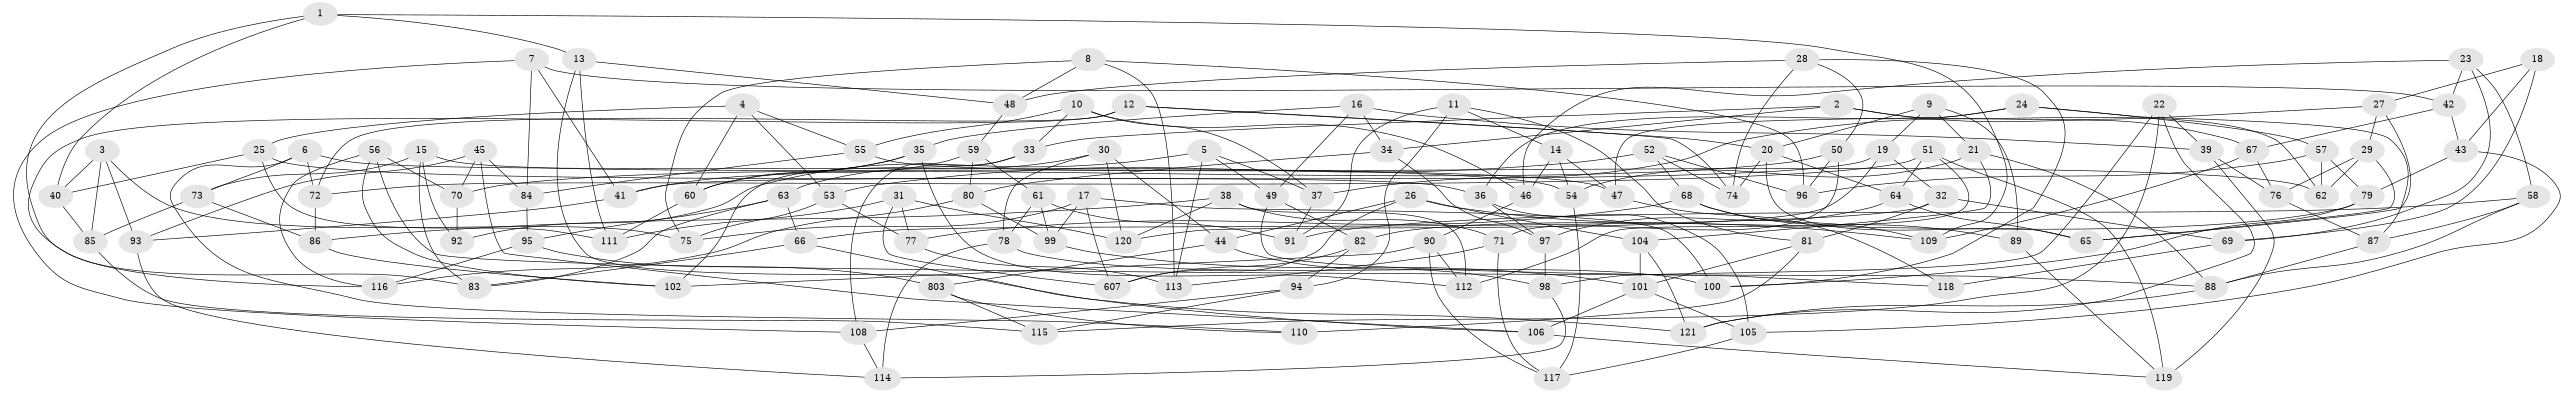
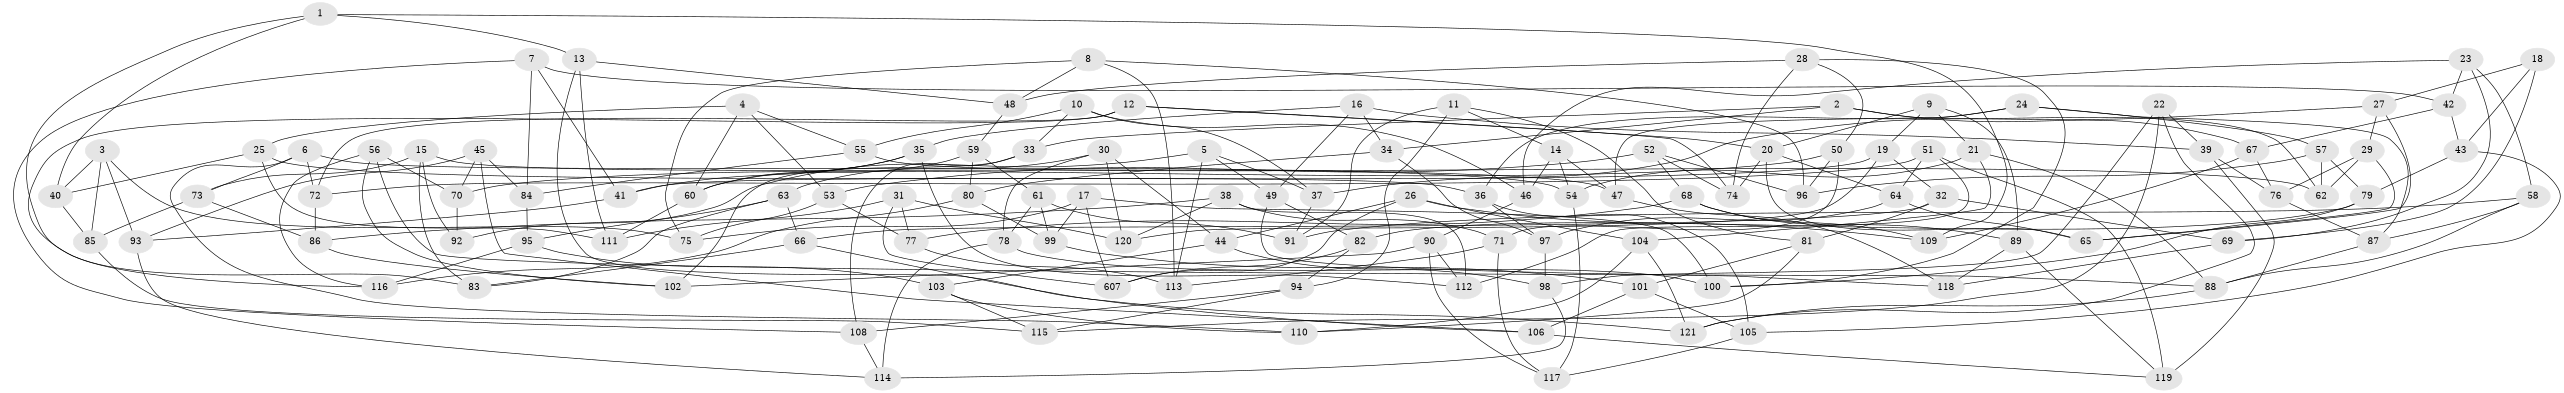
edge "89" -- "118": added
edge "104" -- "101": now "104" -- "110"
node "803": label "803" -> "103"
